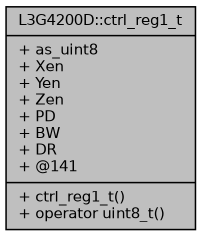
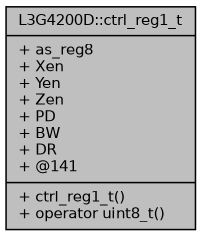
node "L3G4200D::ctrl_reg1_t": text "+ as_uint8" -> "+ as_reg8"
